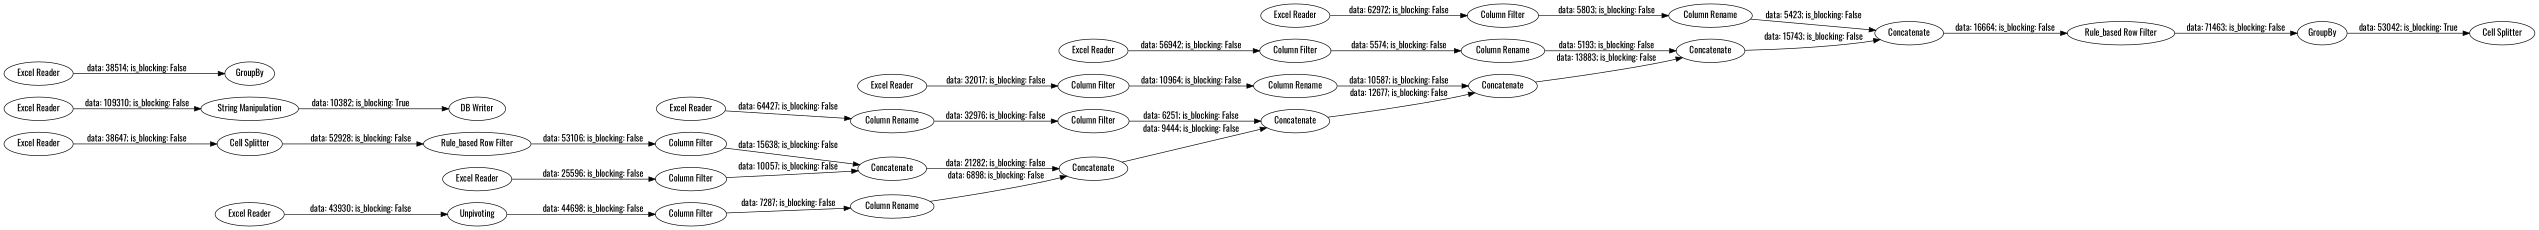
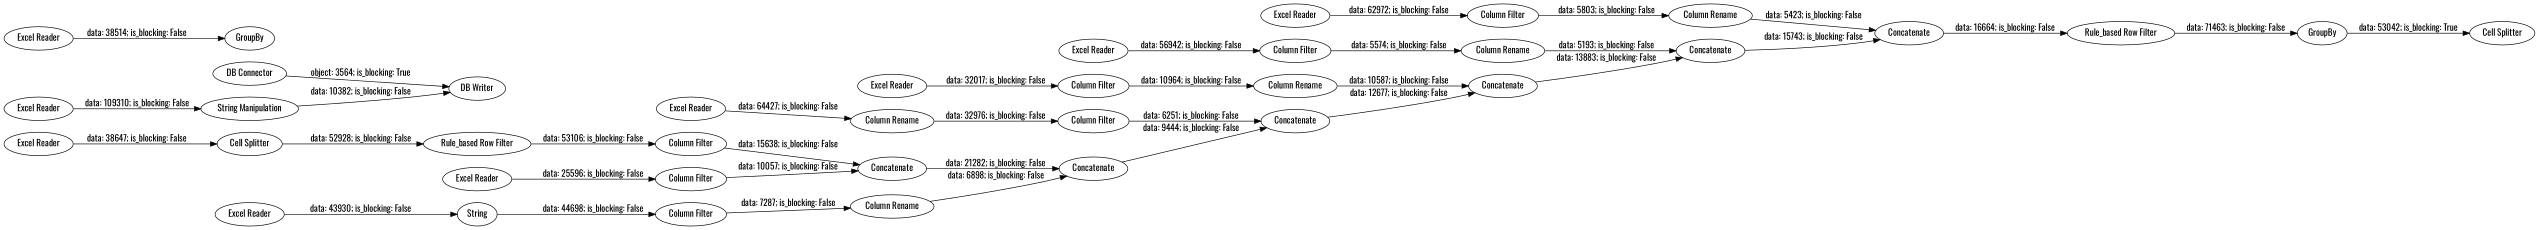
node "DB Connector": added
edge "String Manipulation" -> "DB Writer": label "data: 10382; is_blocking: True" -> "data: 10382; is_blocking: False"
node "Unpivoting": label "Unpivoting" -> "String"
